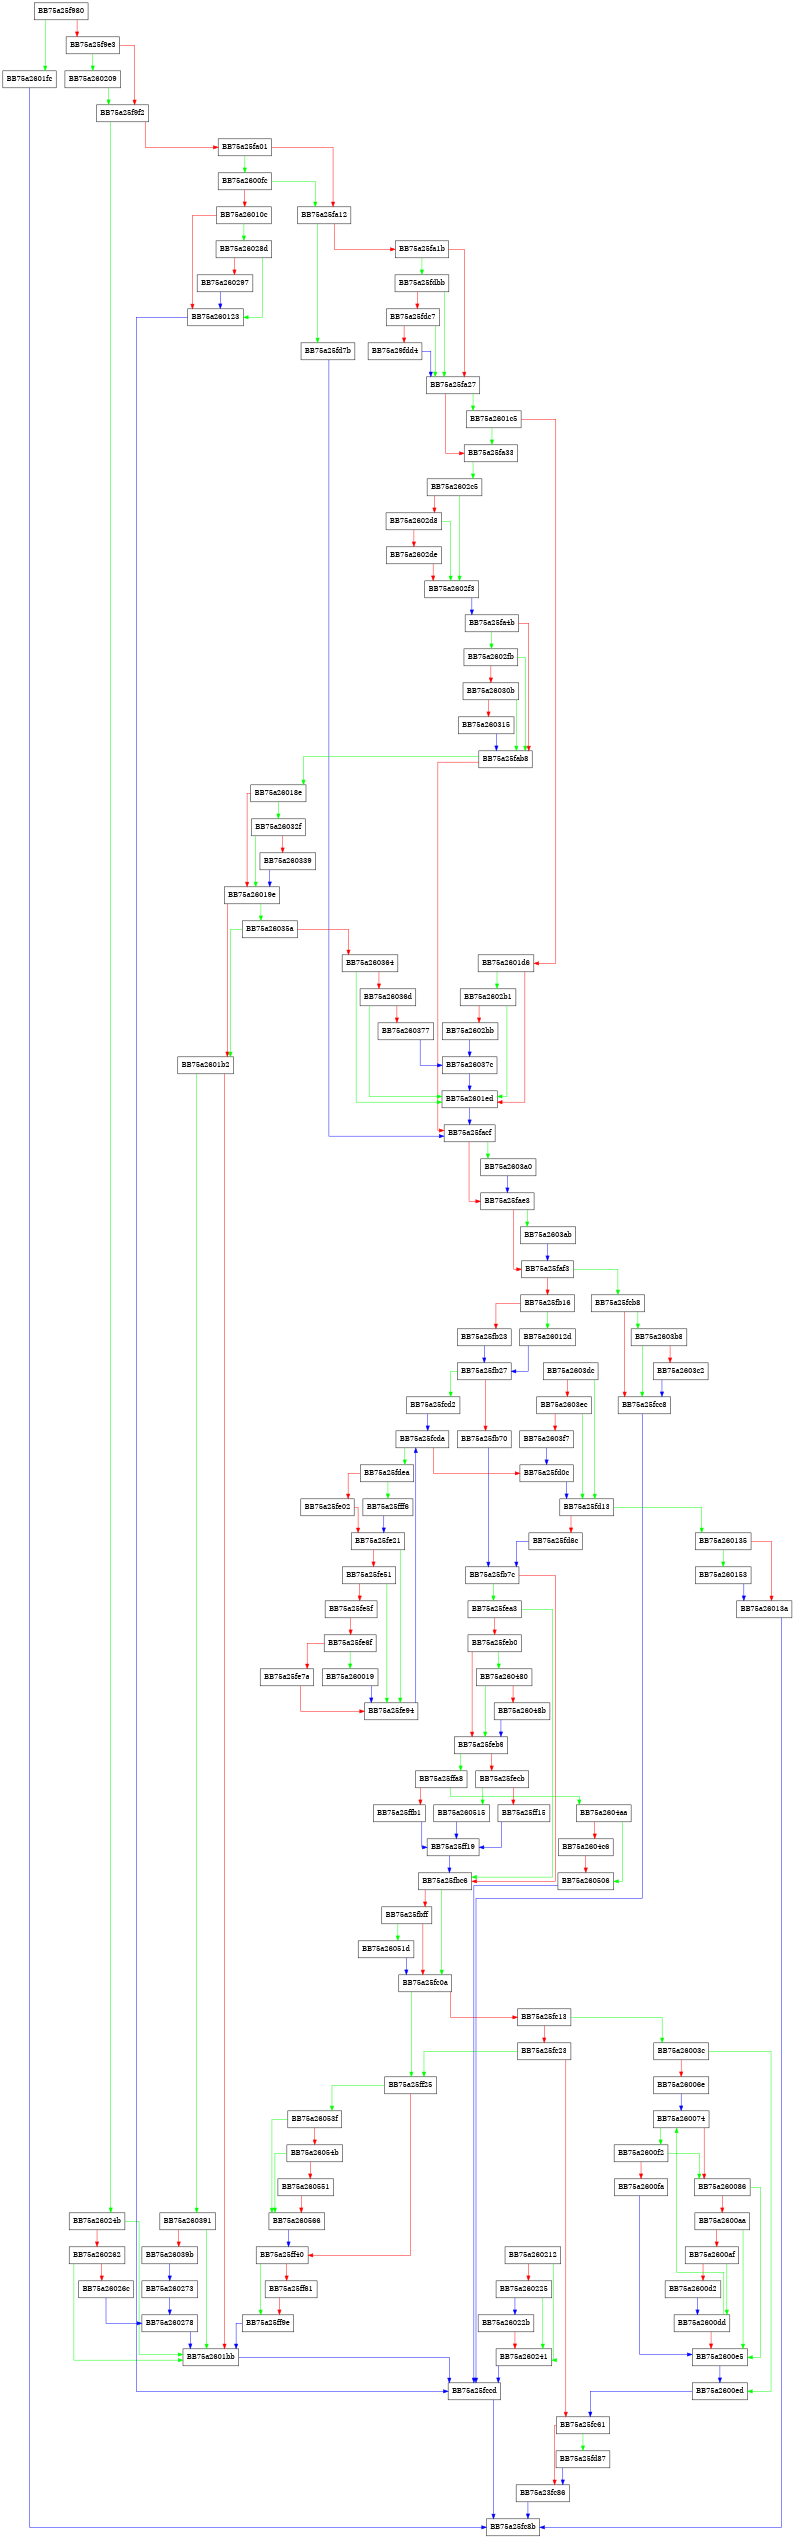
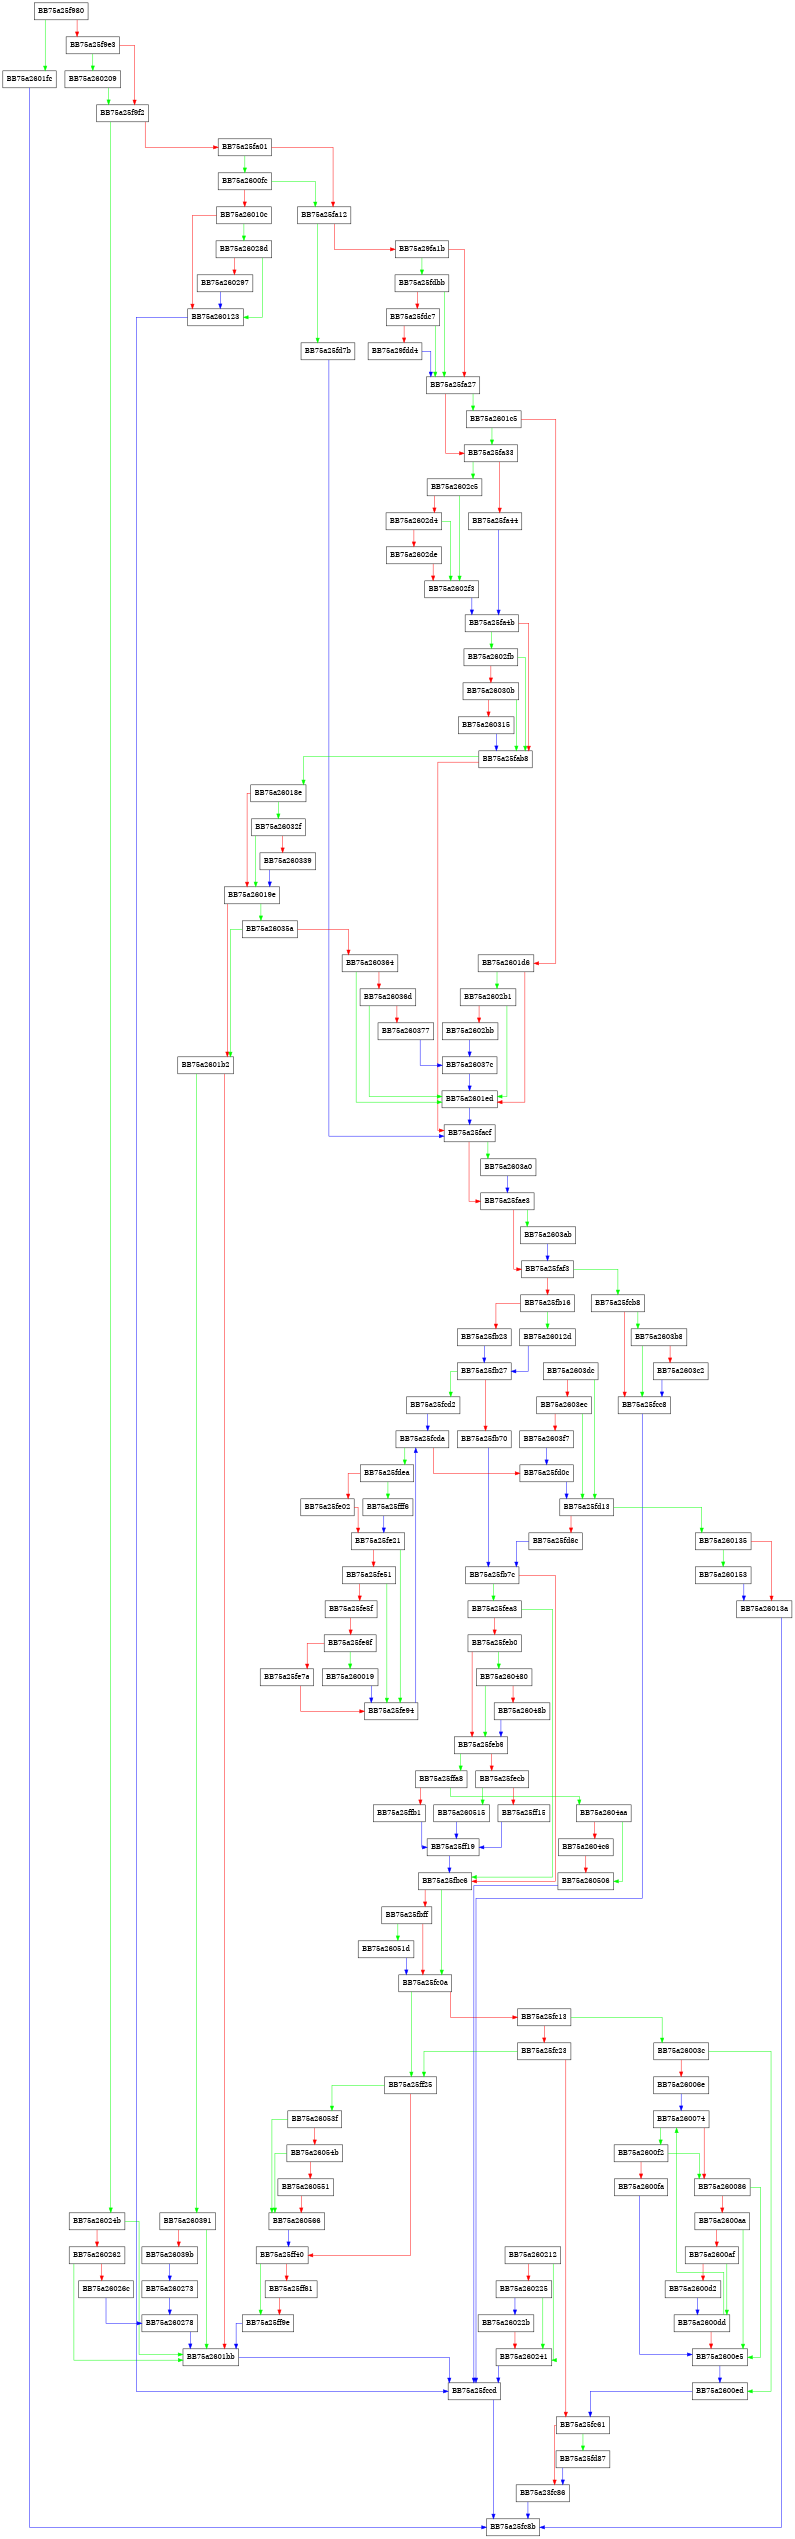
node "BB75a25fa1b": label "BB75a25fa1b" -> "BB75a29fa1b"
node "BB75a2602d8": label "BB75a2602d8" -> "BB75a2602d4"
node "BB75a25fa44": added
